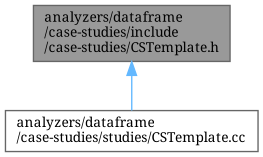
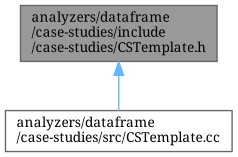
node "analyzers/dataframe /case-studies/studies/CSTemplate.cc": label "analyzers/dataframe /case-studies/studies/CSTemplate.cc" -> "analyzers/dataframe /case-studies/src/CSTemplate.cc"
